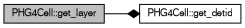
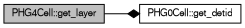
node "PHG4Cell::get_detid": label "PHG4Cell::get_detid" -> "PHG0Cell::get_detid"
